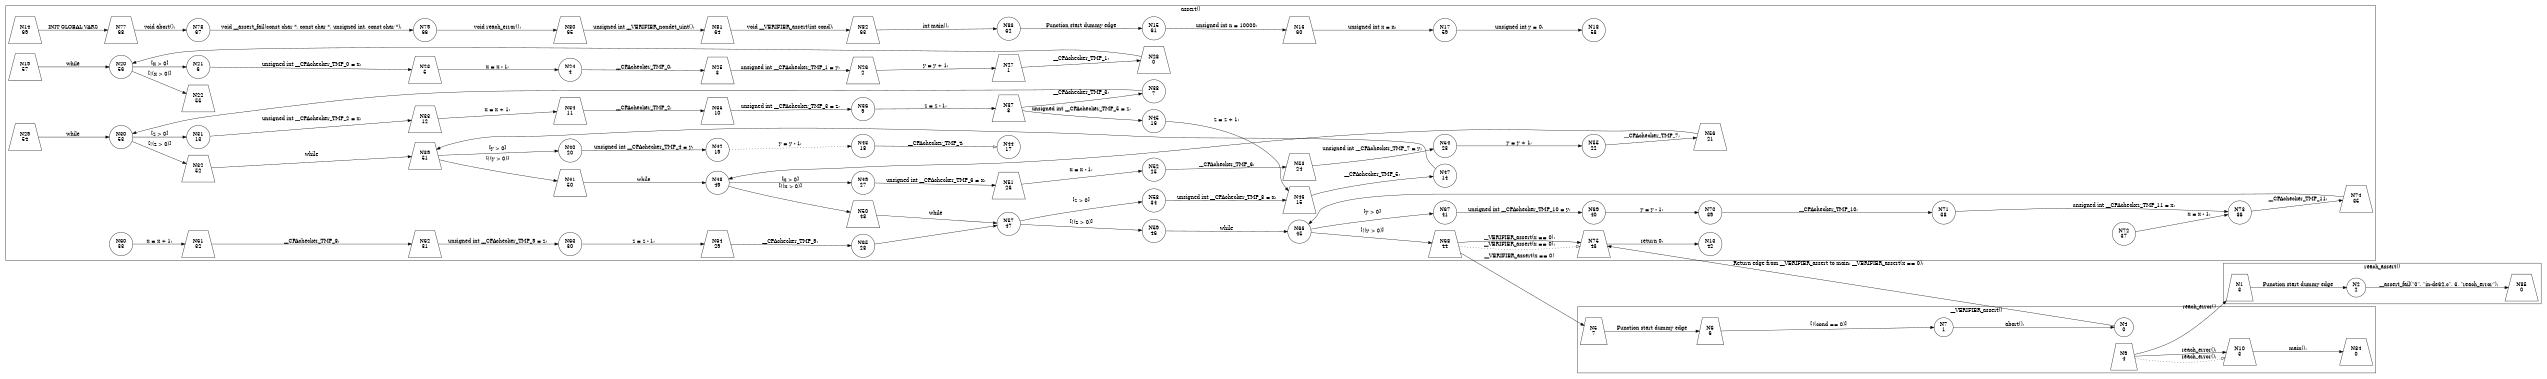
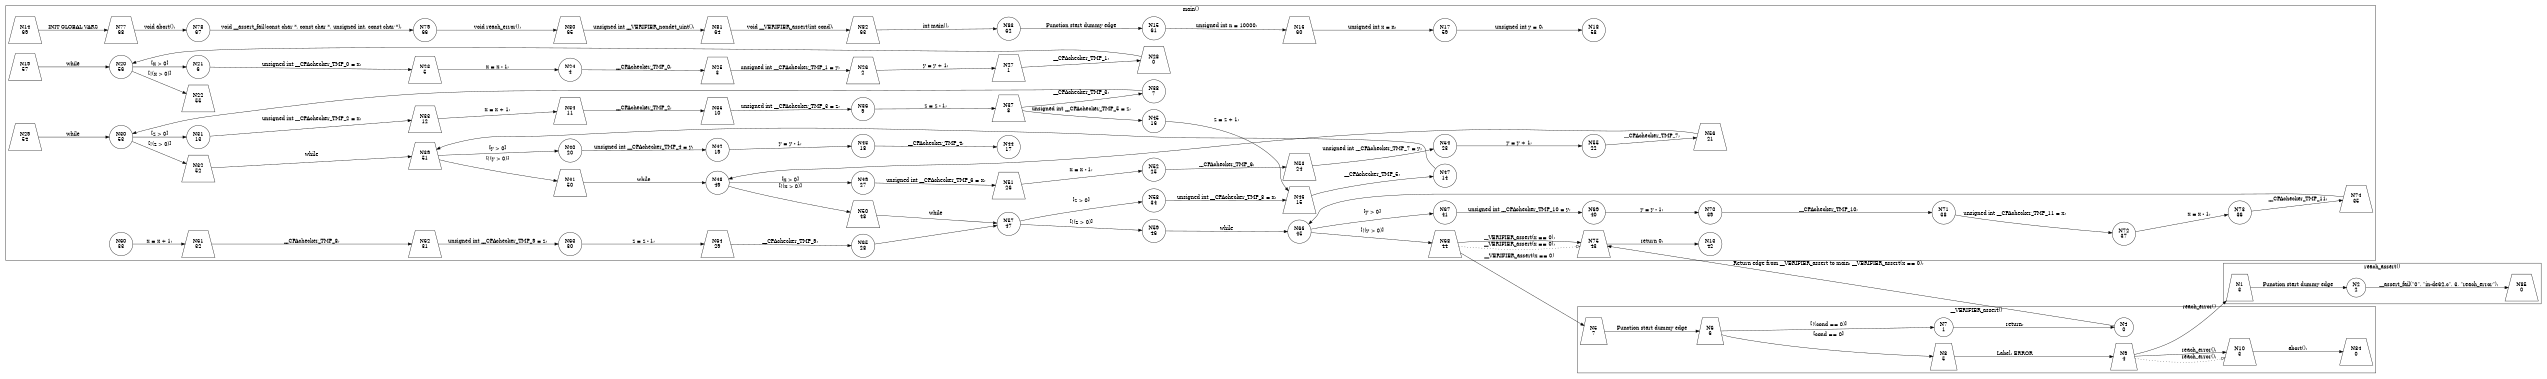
cluster "assert()": label "assert()" -> "main()"
edge "N43 18" -> "N44 17": arrowhead empty -> normal
edge "N42 19" -> "N43 18": style dotted -> solid
edge "N71 38" -> "N73 36": now "N71 38" -> "N72 37"
edge "N7 1" -> "N4 0": label "abort();" -> "return;"
edge "N10 3" -> "N84 0": label "main();" -> "abort();"
node "N8 5": added
